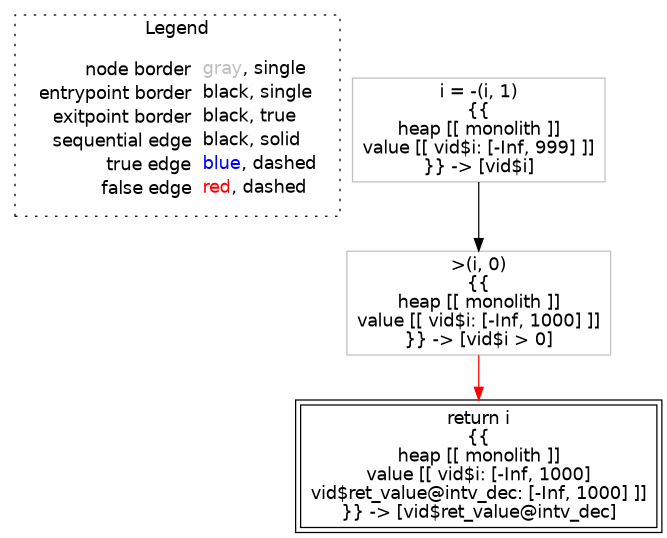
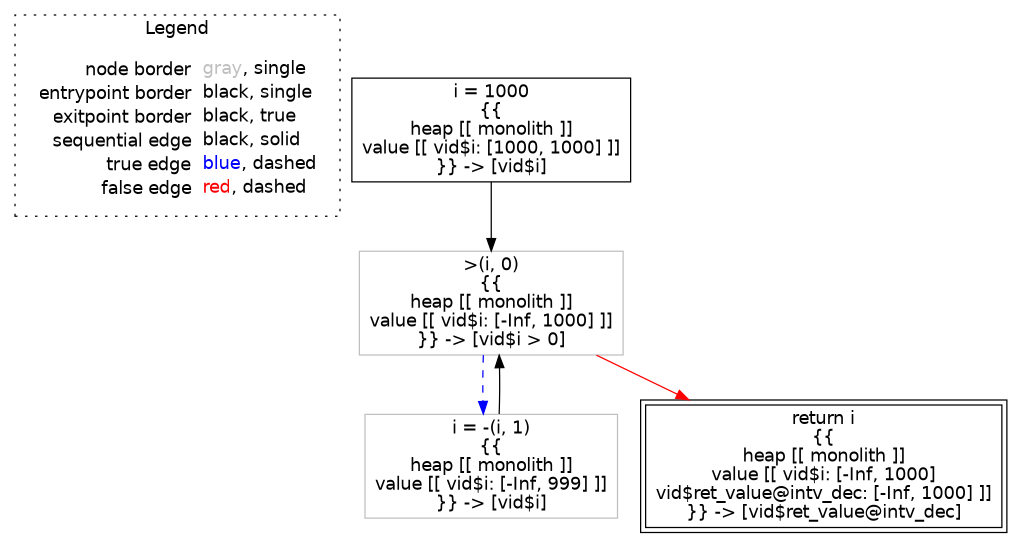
node "i = 1000": added
edge ">(i, 0)" -> "i = -(i, 1)": added
